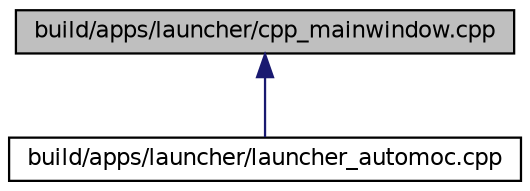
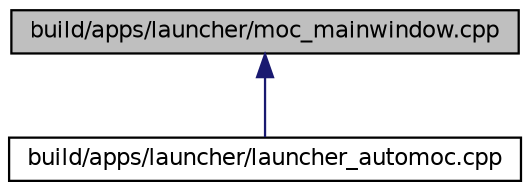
node "build/apps/launcher/cpp_mainwindow.cpp": label "build/apps/launcher/cpp_mainwindow.cpp" -> "build/apps/launcher/moc_mainwindow.cpp"
